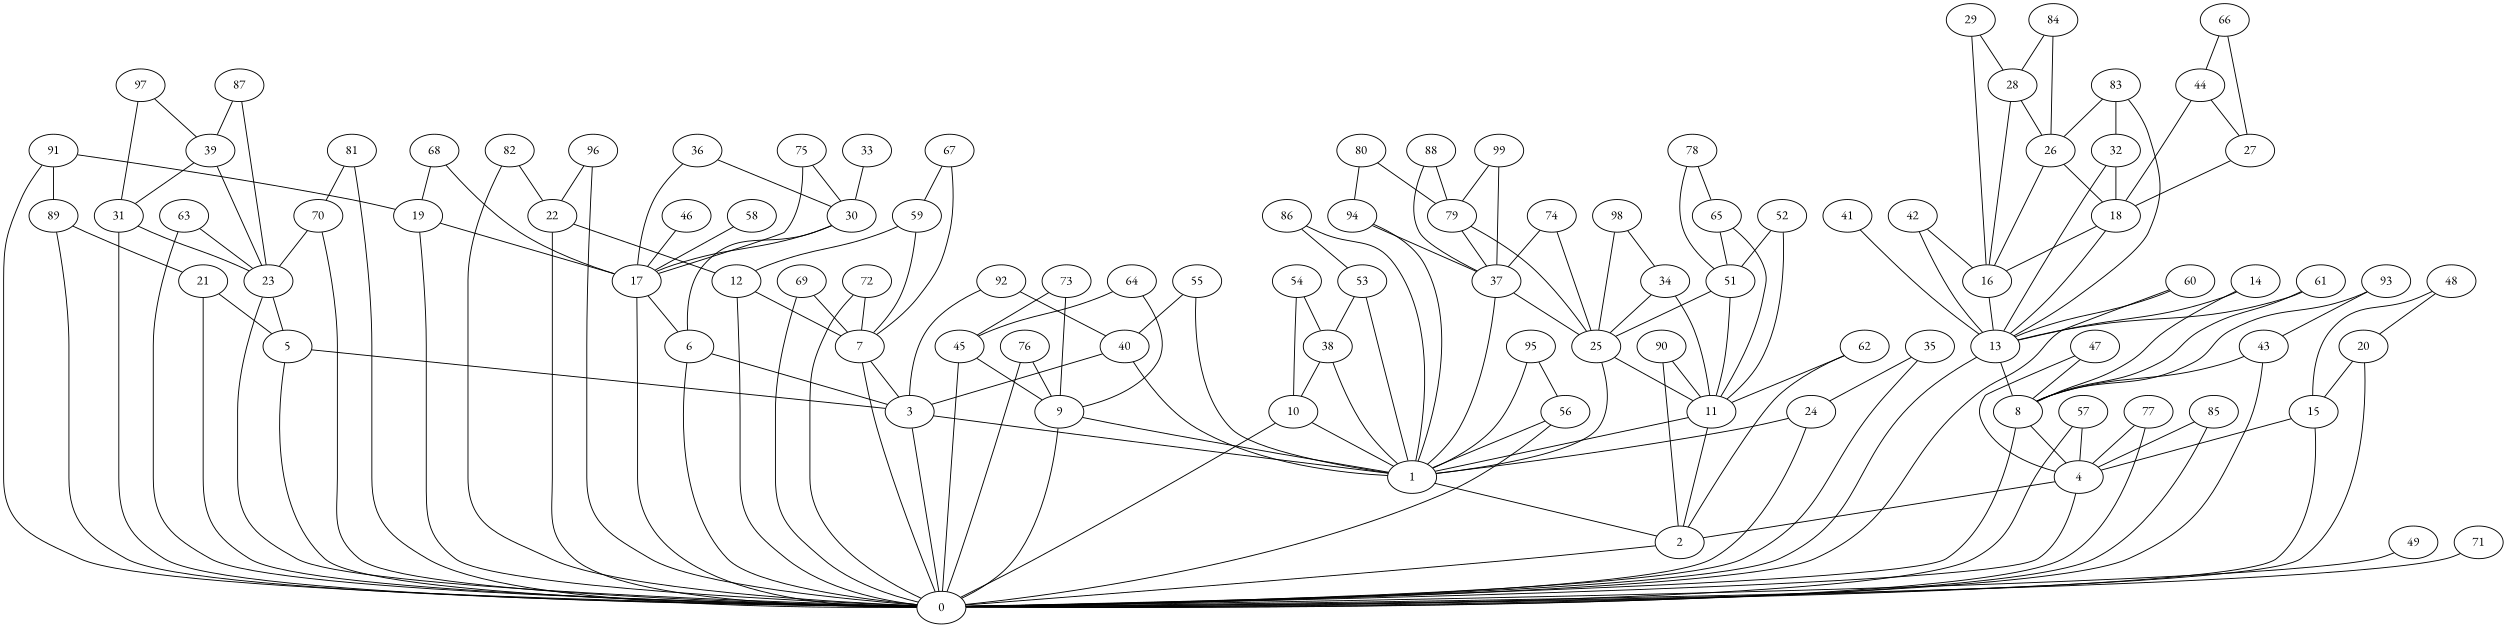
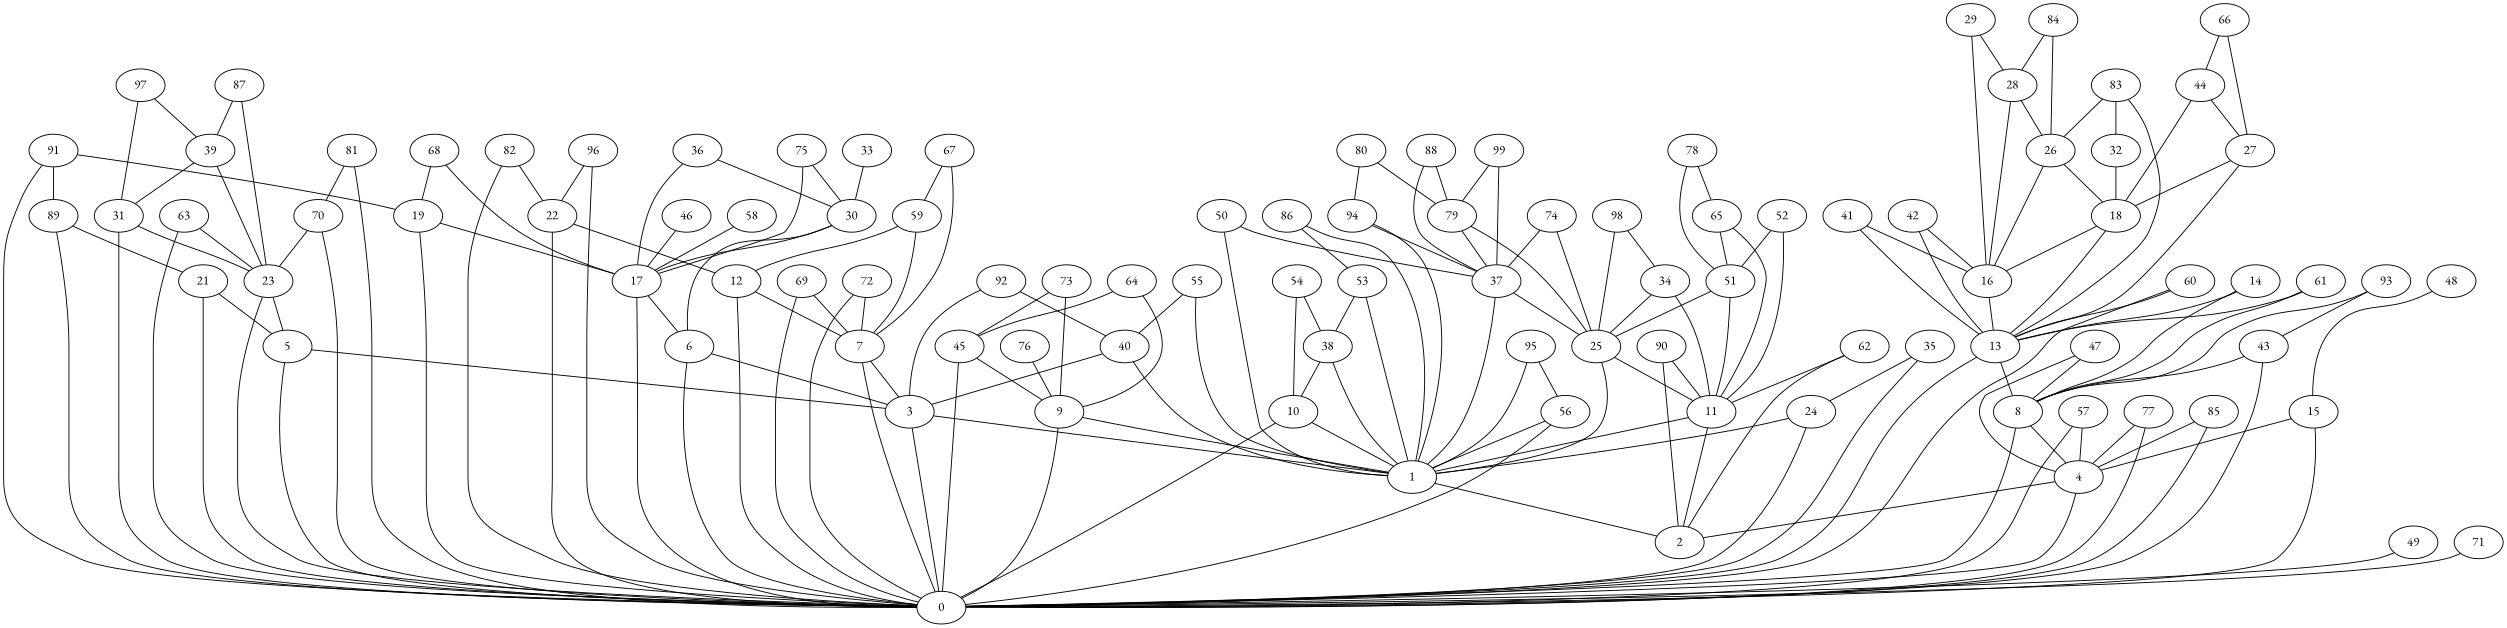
node "50": added
edge "32" -- "13": now "27" -- "13"
edge "41" -- "16": added
node "20": removed
edge "76" -- "0": removed
edge "2" -- "0": removed
